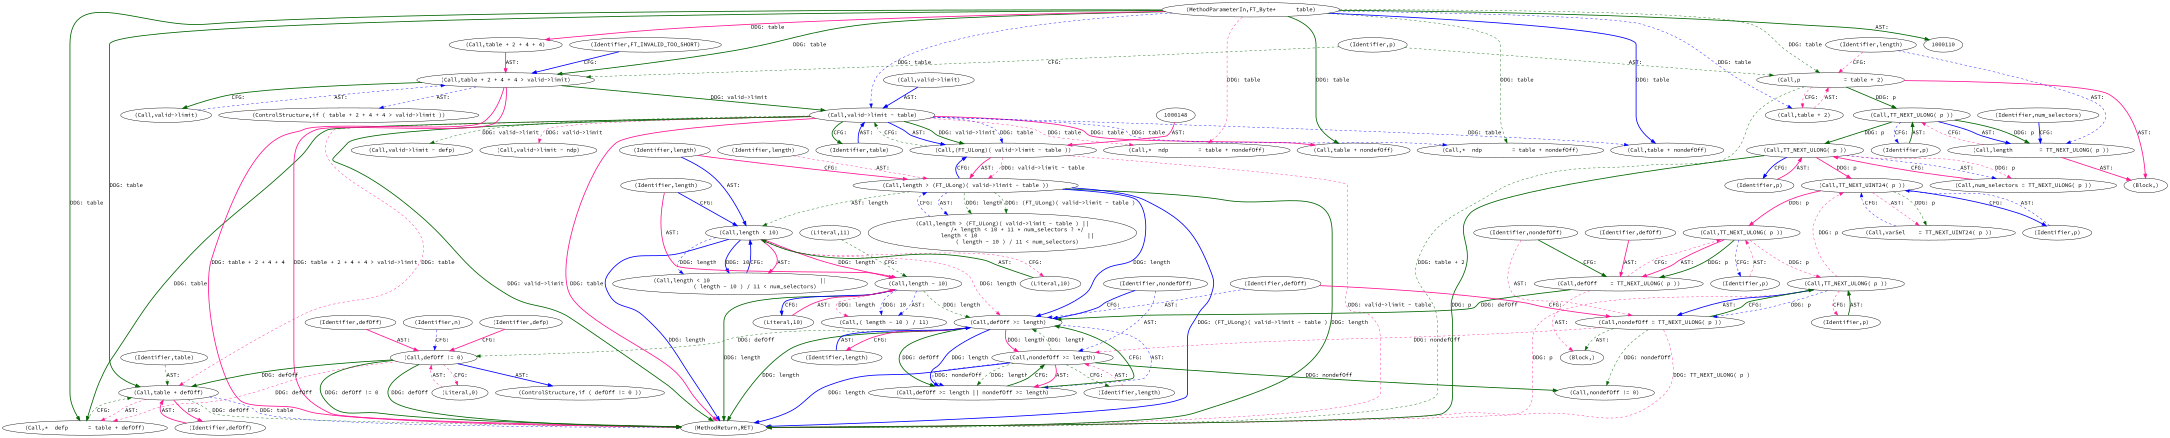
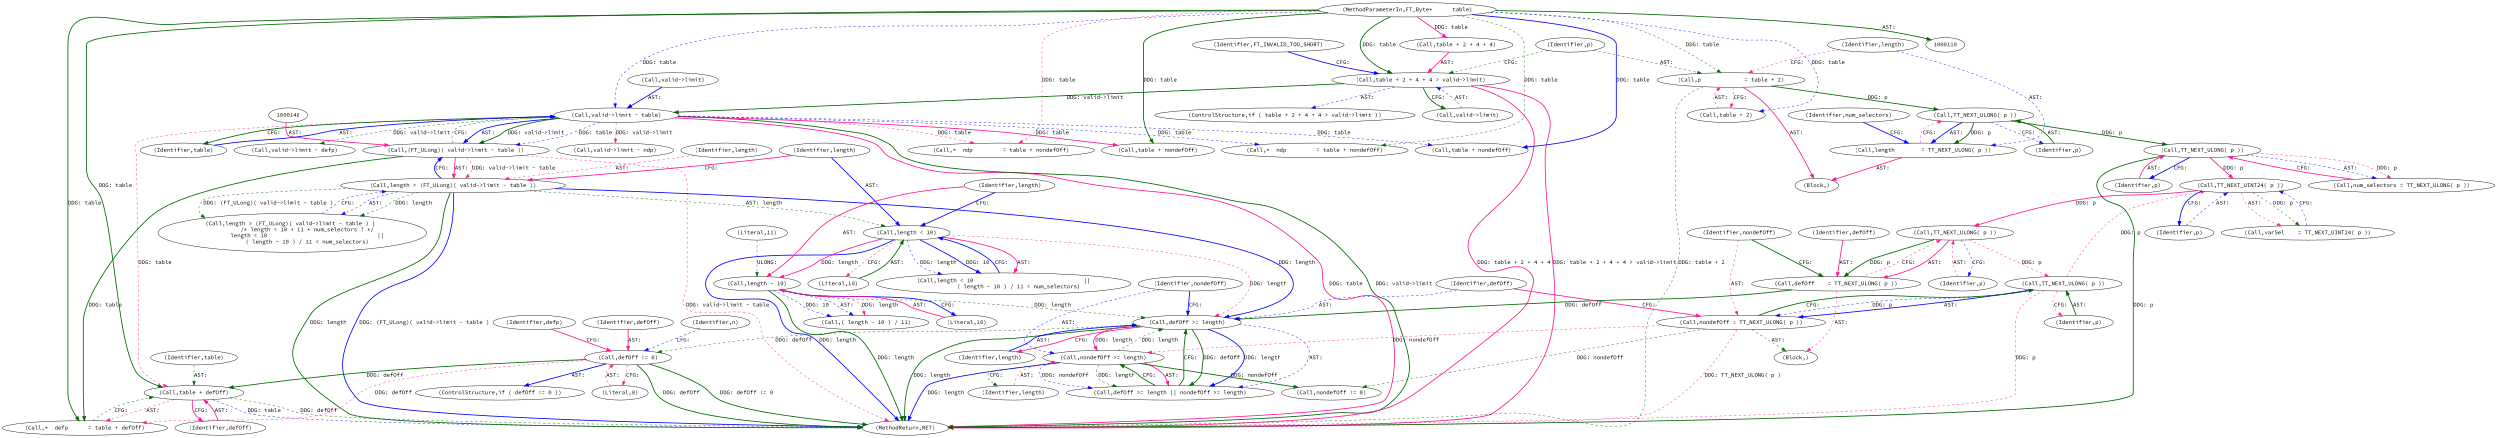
edge "(Call,valid->limit - table)" -> "(Call,*  defp      = table + defOff)": now "(Call,(FT_ULong)( valid->limit - table ))" -> "(Call,*  defp      = table + defOff)"
edge "(Literal,11)" -> "(Call,length - 10)": label "CFG: " -> "ULONG: "
